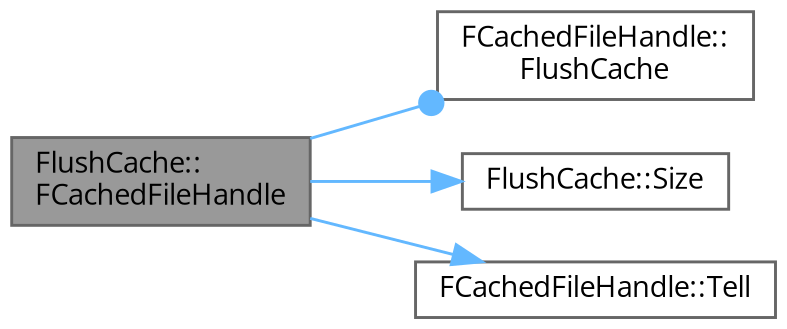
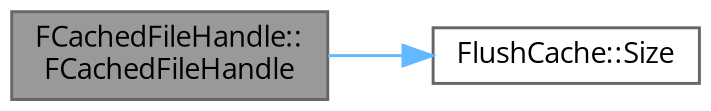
node "FCachedFileHandle:: FlushCache": removed
node "FlushCache:: FCachedFileHandle": label "FlushCache:: FCachedFileHandle" -> "FCachedFileHandle:: FCachedFileHandle"
node "FCachedFileHandle::Tell": removed
